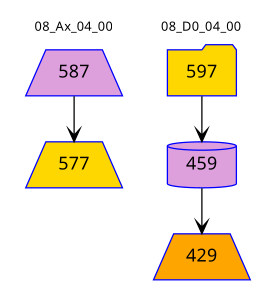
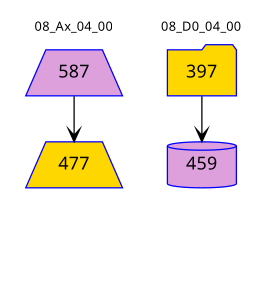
node "597": label "597" -> "397"
node "577": label "577" -> "477"
node "429": removed
